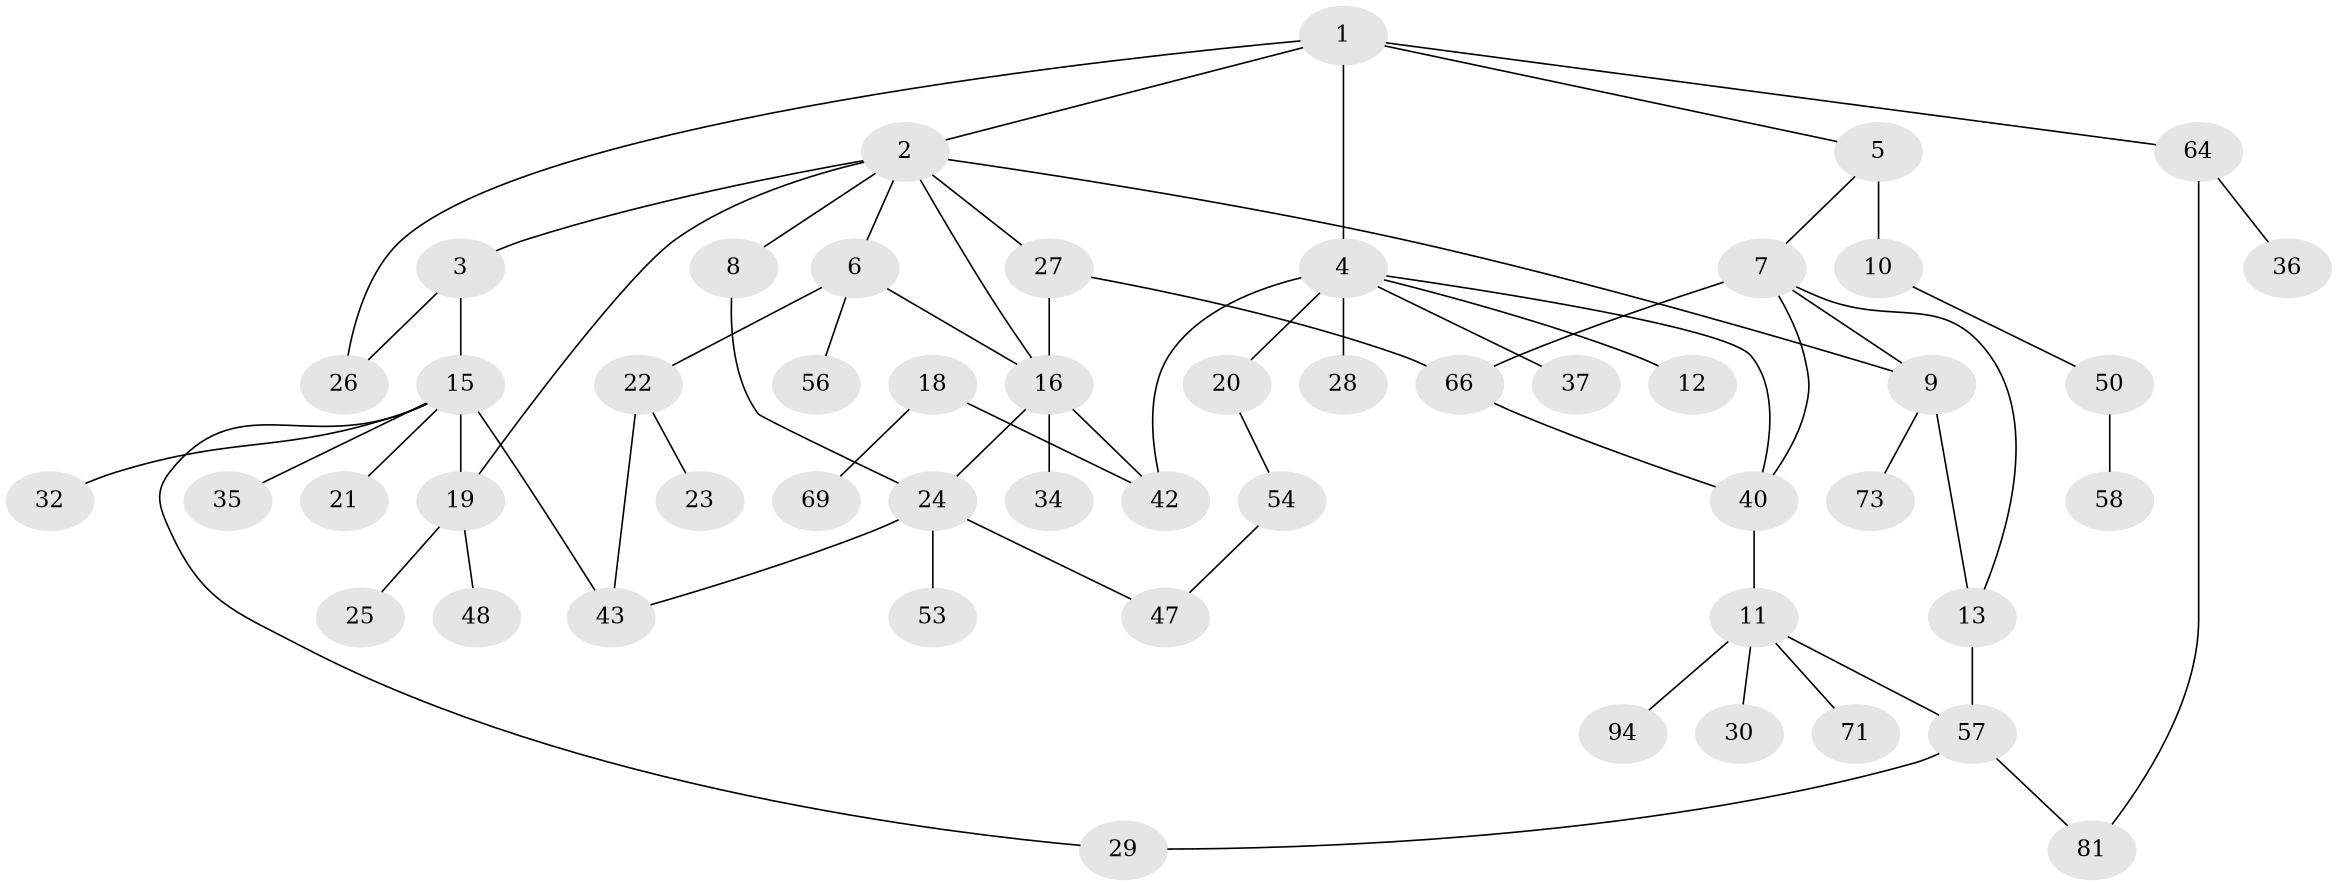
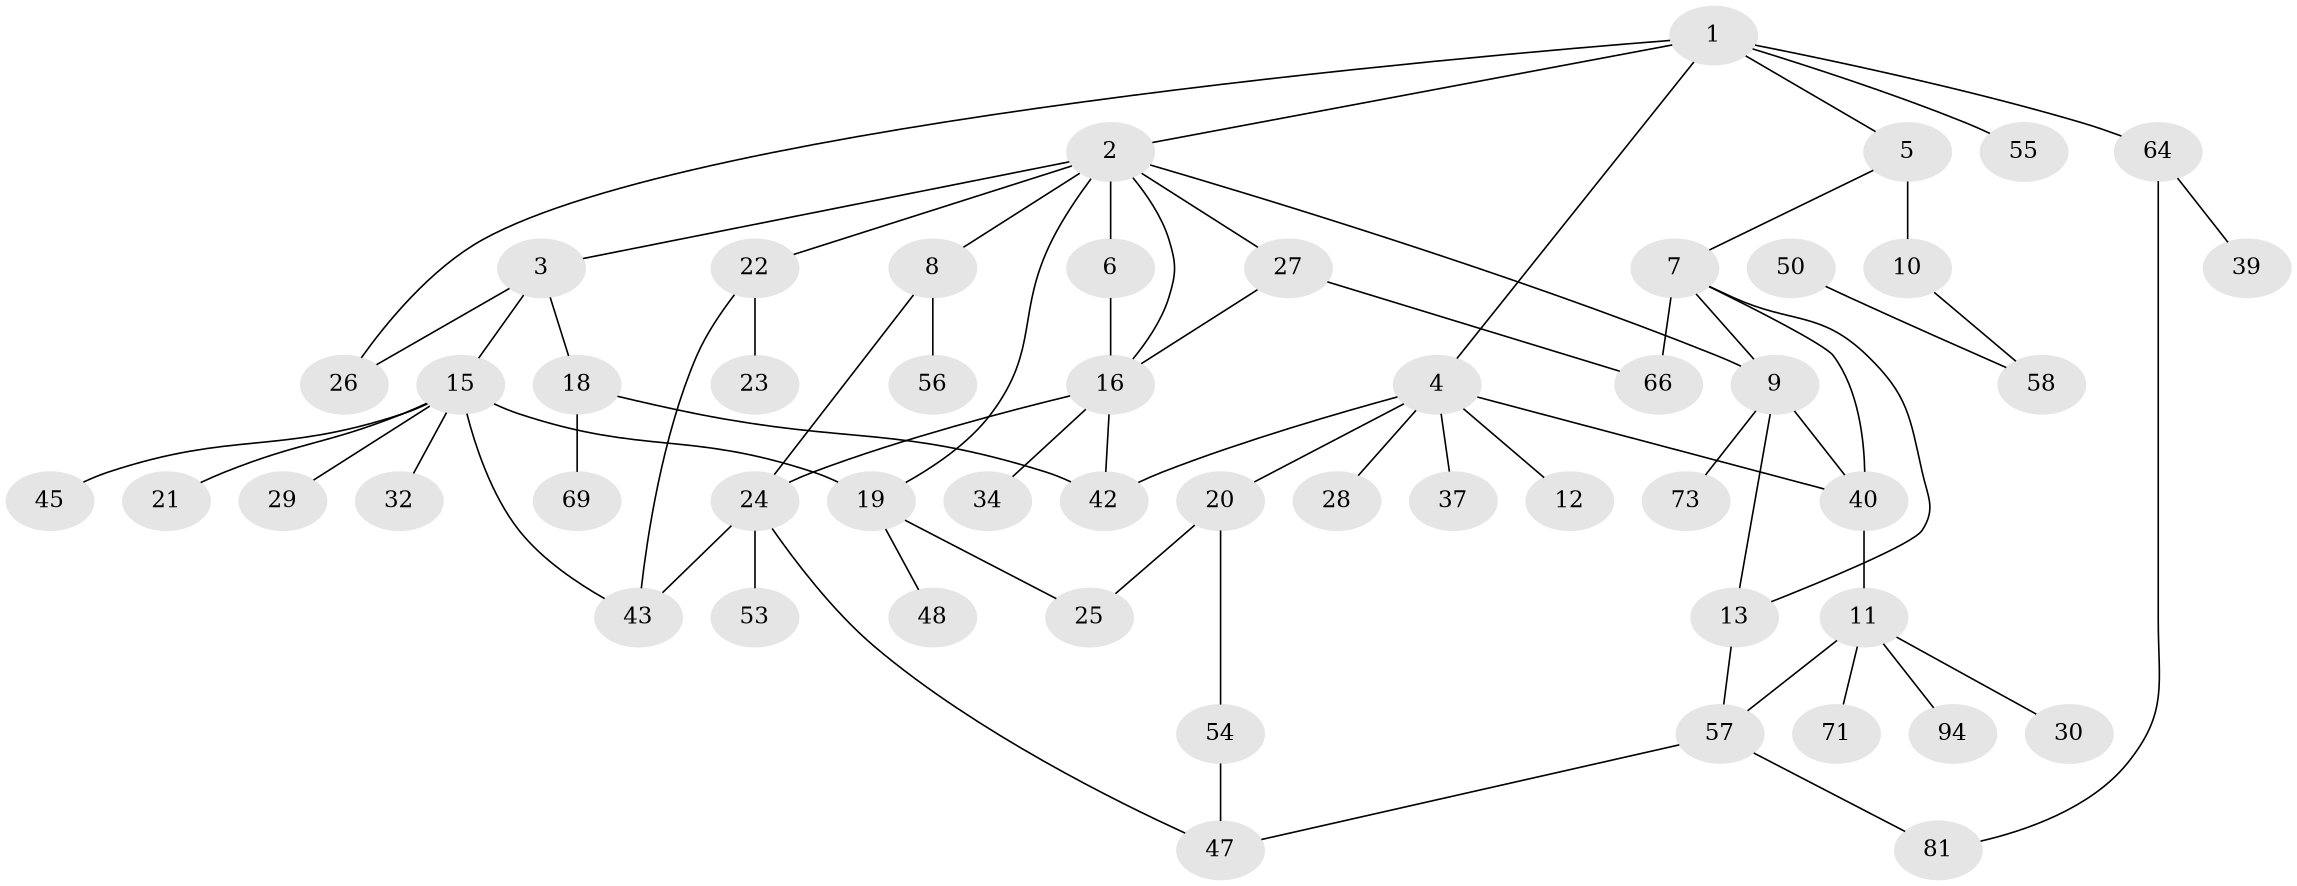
node "55": added
node "36": label "36" -> "39"
edge "6" -- "22": now "2" -- "22"
edge "3" -- "18": added
edge "6" -- "56": now "8" -- "56"
edge "10" -- "50": now "10" -- "58"
edge "66" -- "40": now "9" -- "40"
node "35": label "35" -> "45"
edge "20" -- "25": added
edge "57" -- "29": now "57" -- "47"
